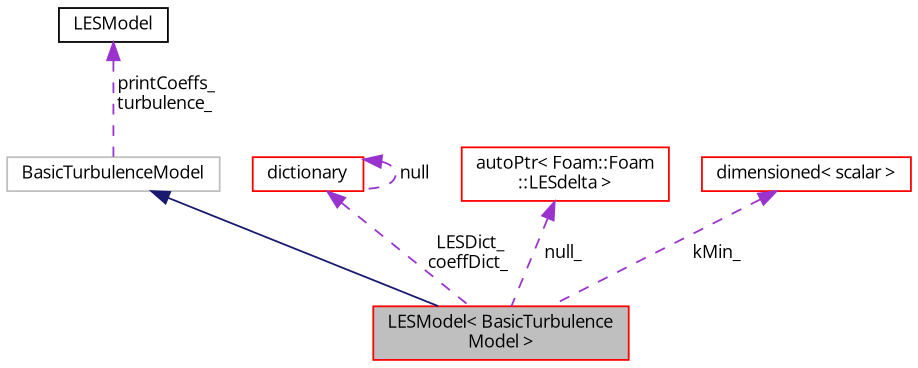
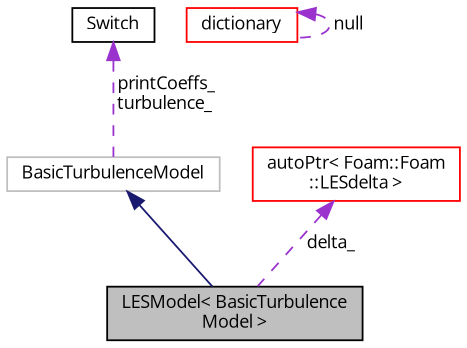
node "LESModel": label "LESModel" -> "Switch"
node "dimensioned< scalar >": removed
edge "LESModel< BasicTurbulence Model >" -> "dictionary": removed, label "LESDict_ coeffDict_"
edge "LESModel< BasicTurbulence Model >" -> "autoPtr< Foam::Foam ::LESdelta >": label " null_" -> " delta_"
node "LESModel< BasicTurbulence Model >": color red -> black
